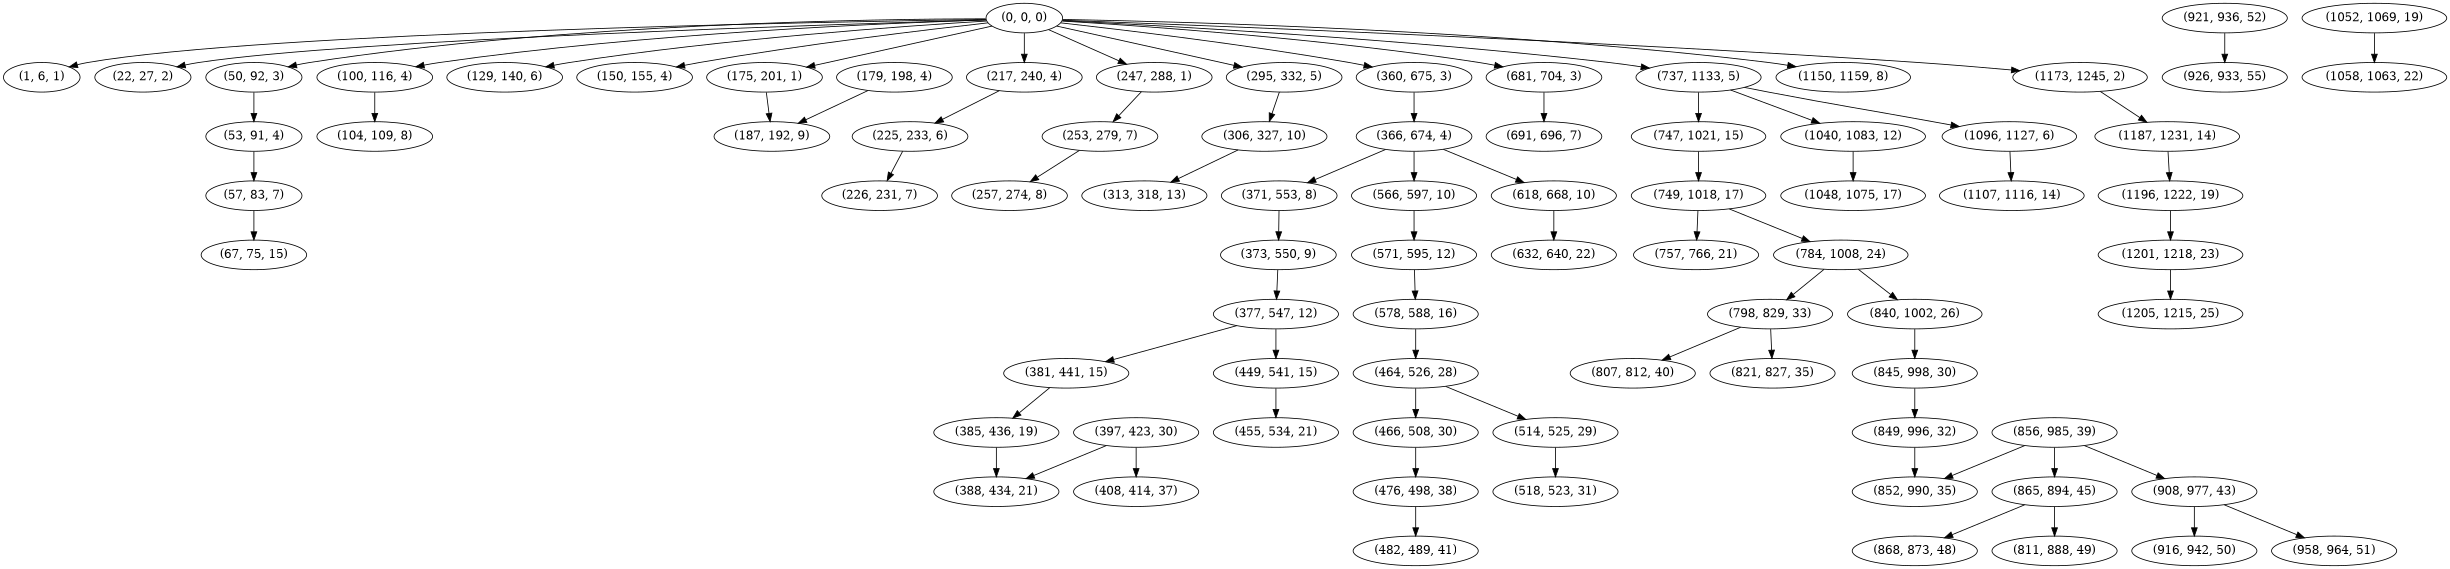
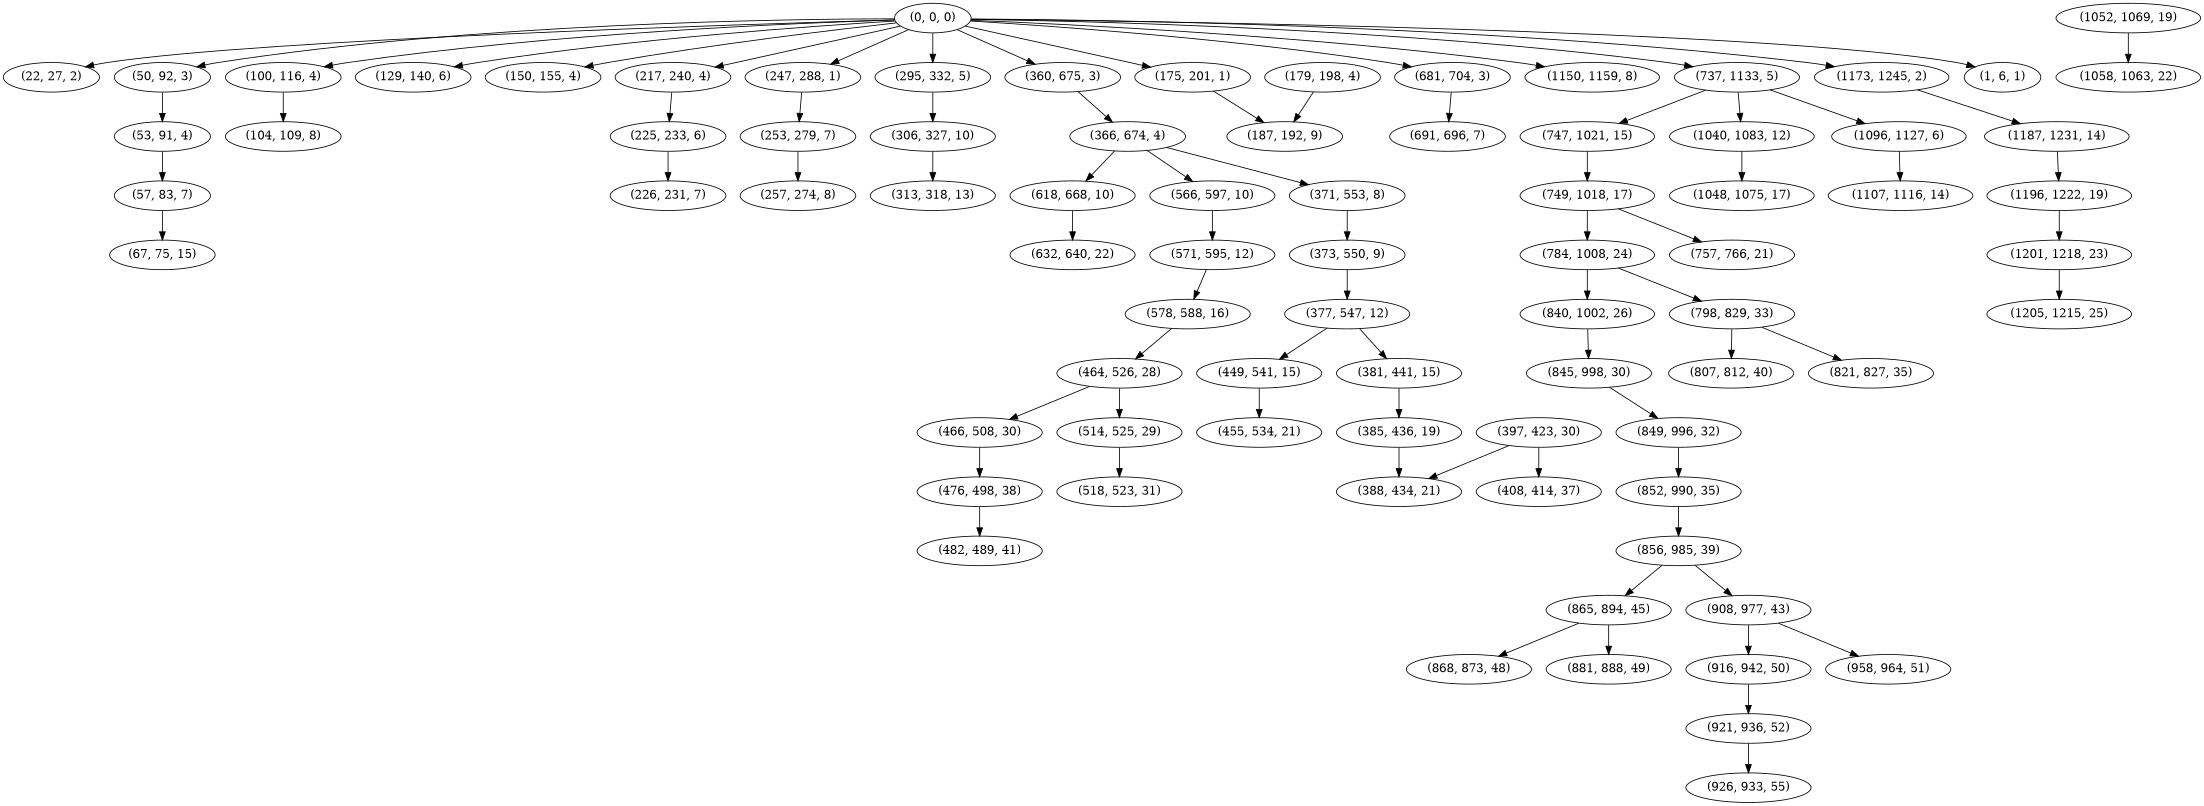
edge "(856, 985, 39)" -> "(852, 990, 35)": reversed
node "(811, 888, 49)": label "(811, 888, 49)" -> "(881, 888, 49)"
edge "(916, 942, 50)" -> "(921, 936, 52)": added
